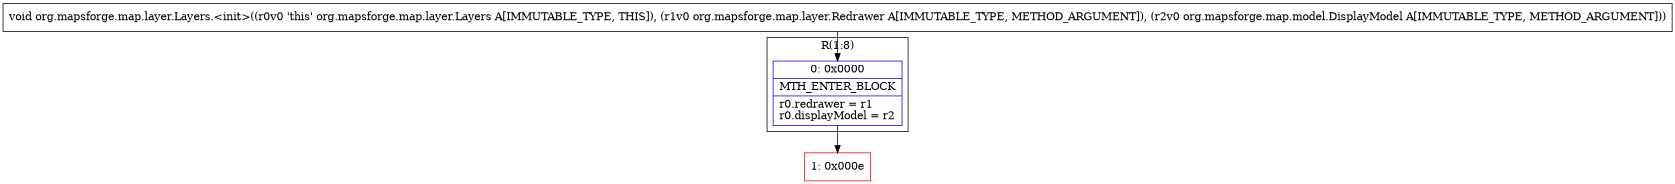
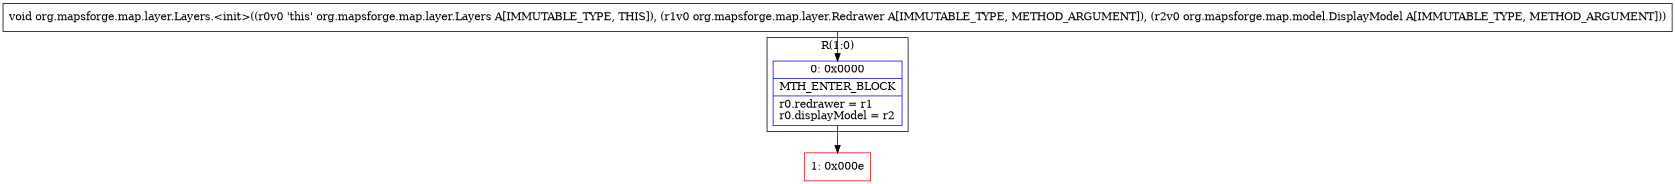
cluster "R(1:8)": label "R(1:8)" -> "R(1:0)"
